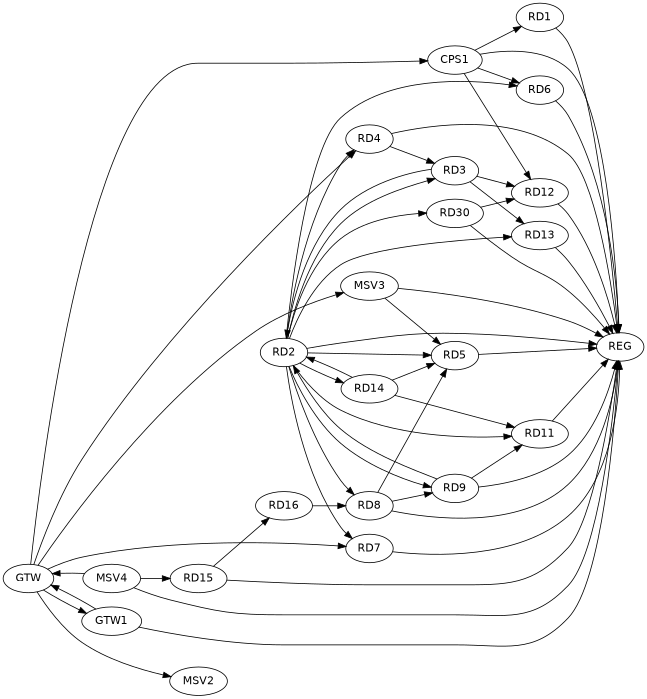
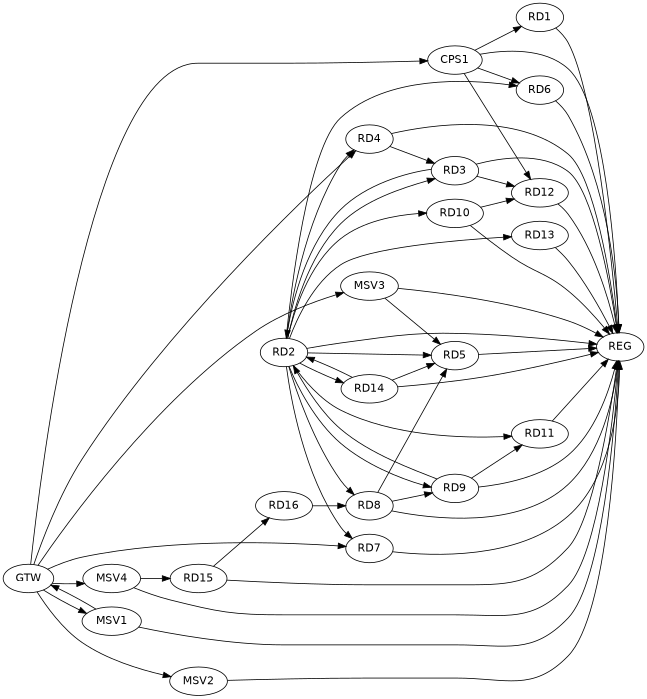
edge "RD3" -> "RD13": now "RD3" -> "REG"
node "RD30": label "RD30" -> "RD10"
edge "RD14" -> "RD11": now "RD14" -> "REG"
edge "MSV4" -> "GTW": reversed
node "GTW1": label "GTW1" -> "MSV1"
edge "MSV2" -> "REG": added
